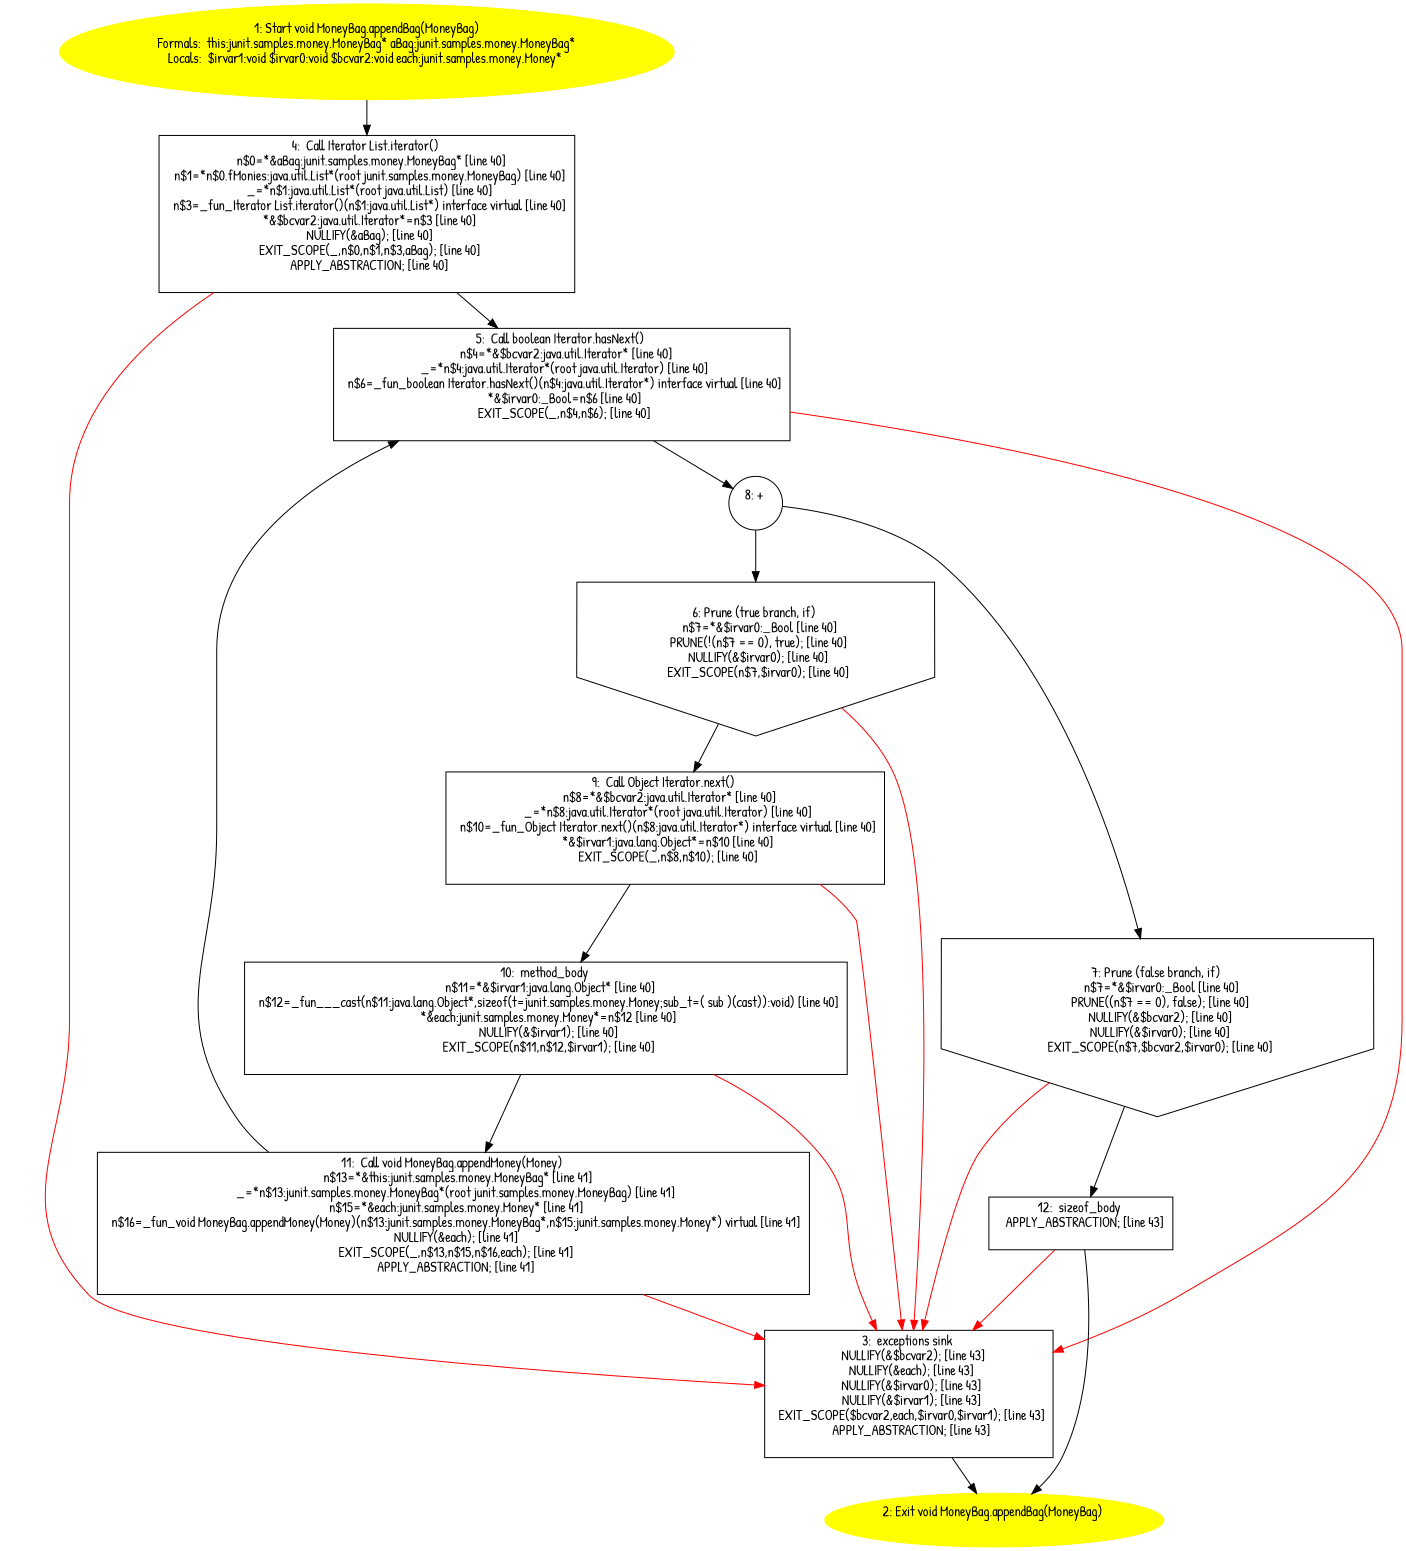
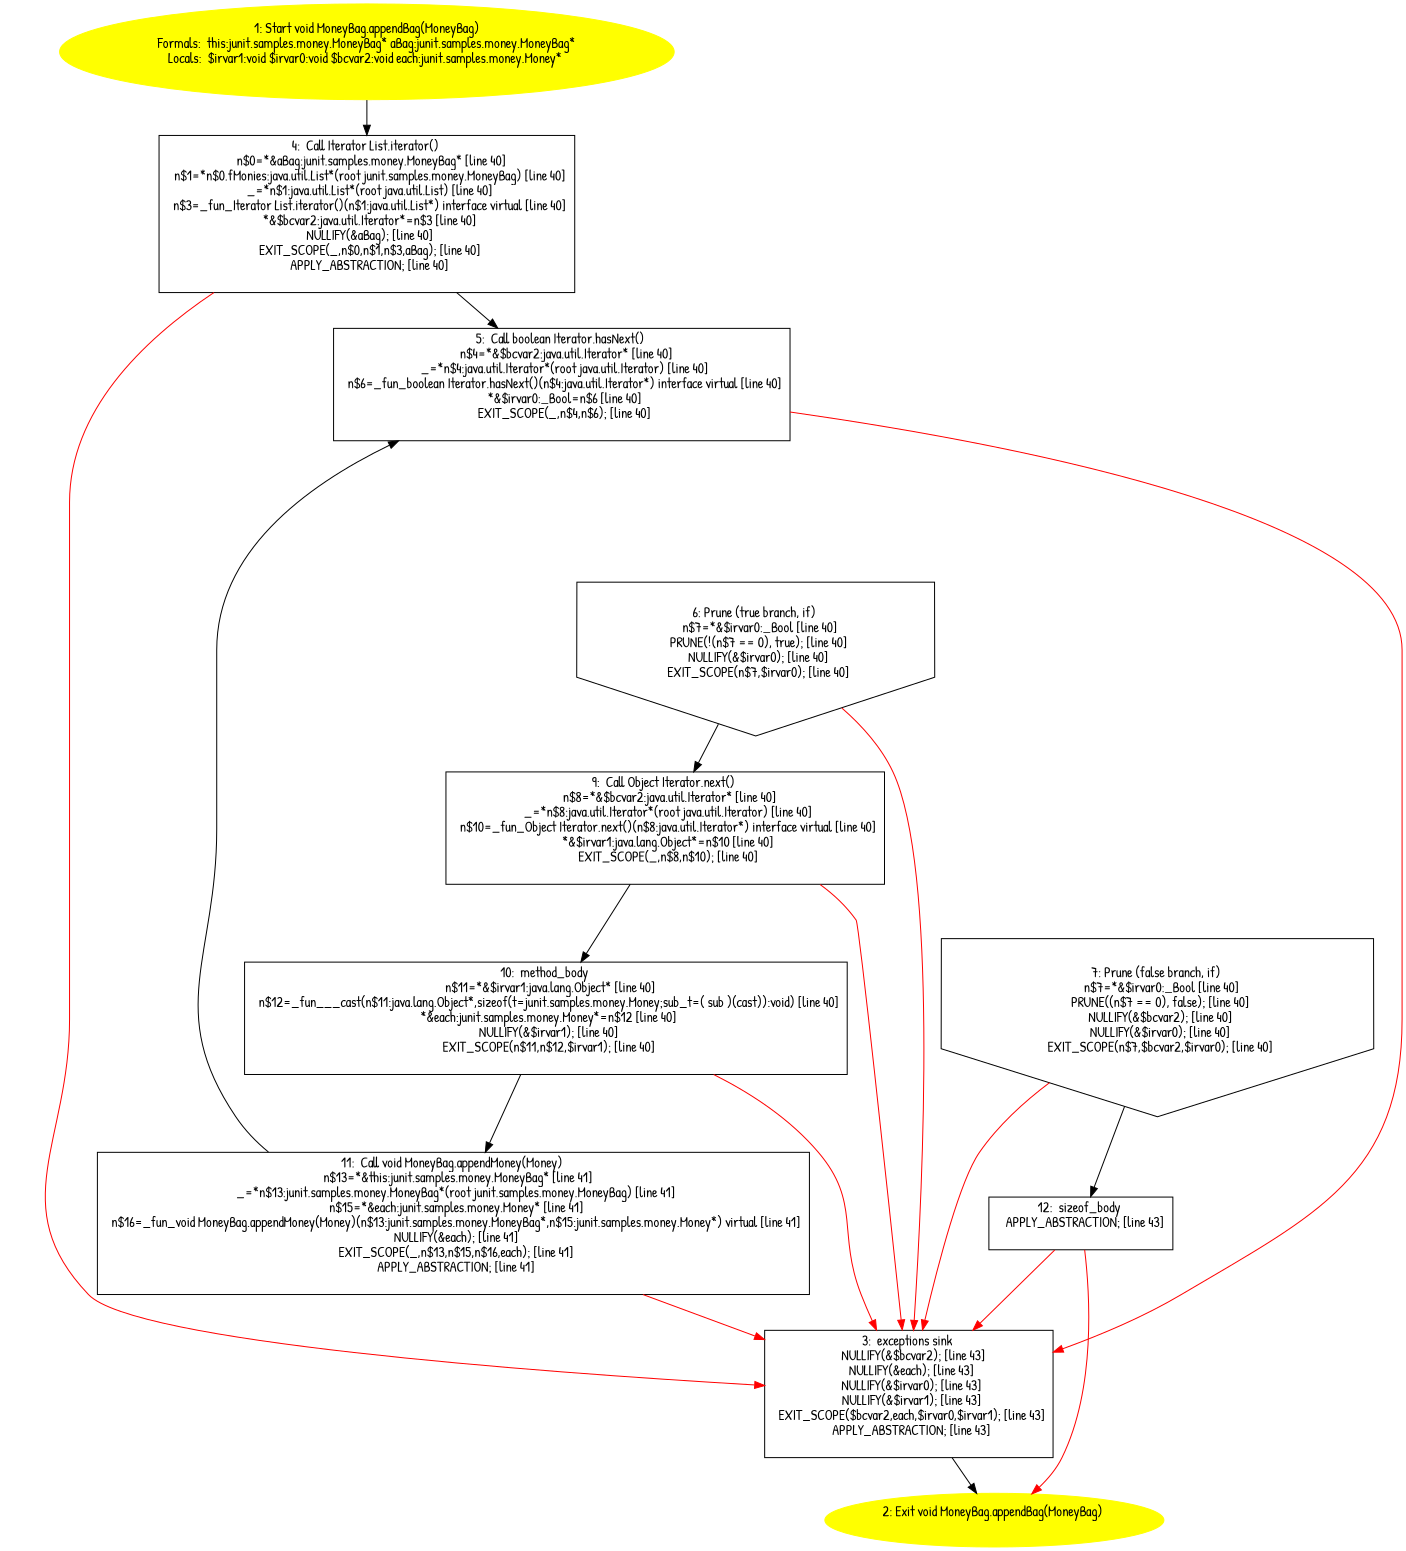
node "8: +": removed
edge "12:  sizeof_body APPLY_ABSTRACTION; [line 43]" -> "2: Exit void MoneyBag.appendBag(MoneyBag)": color black -> red
